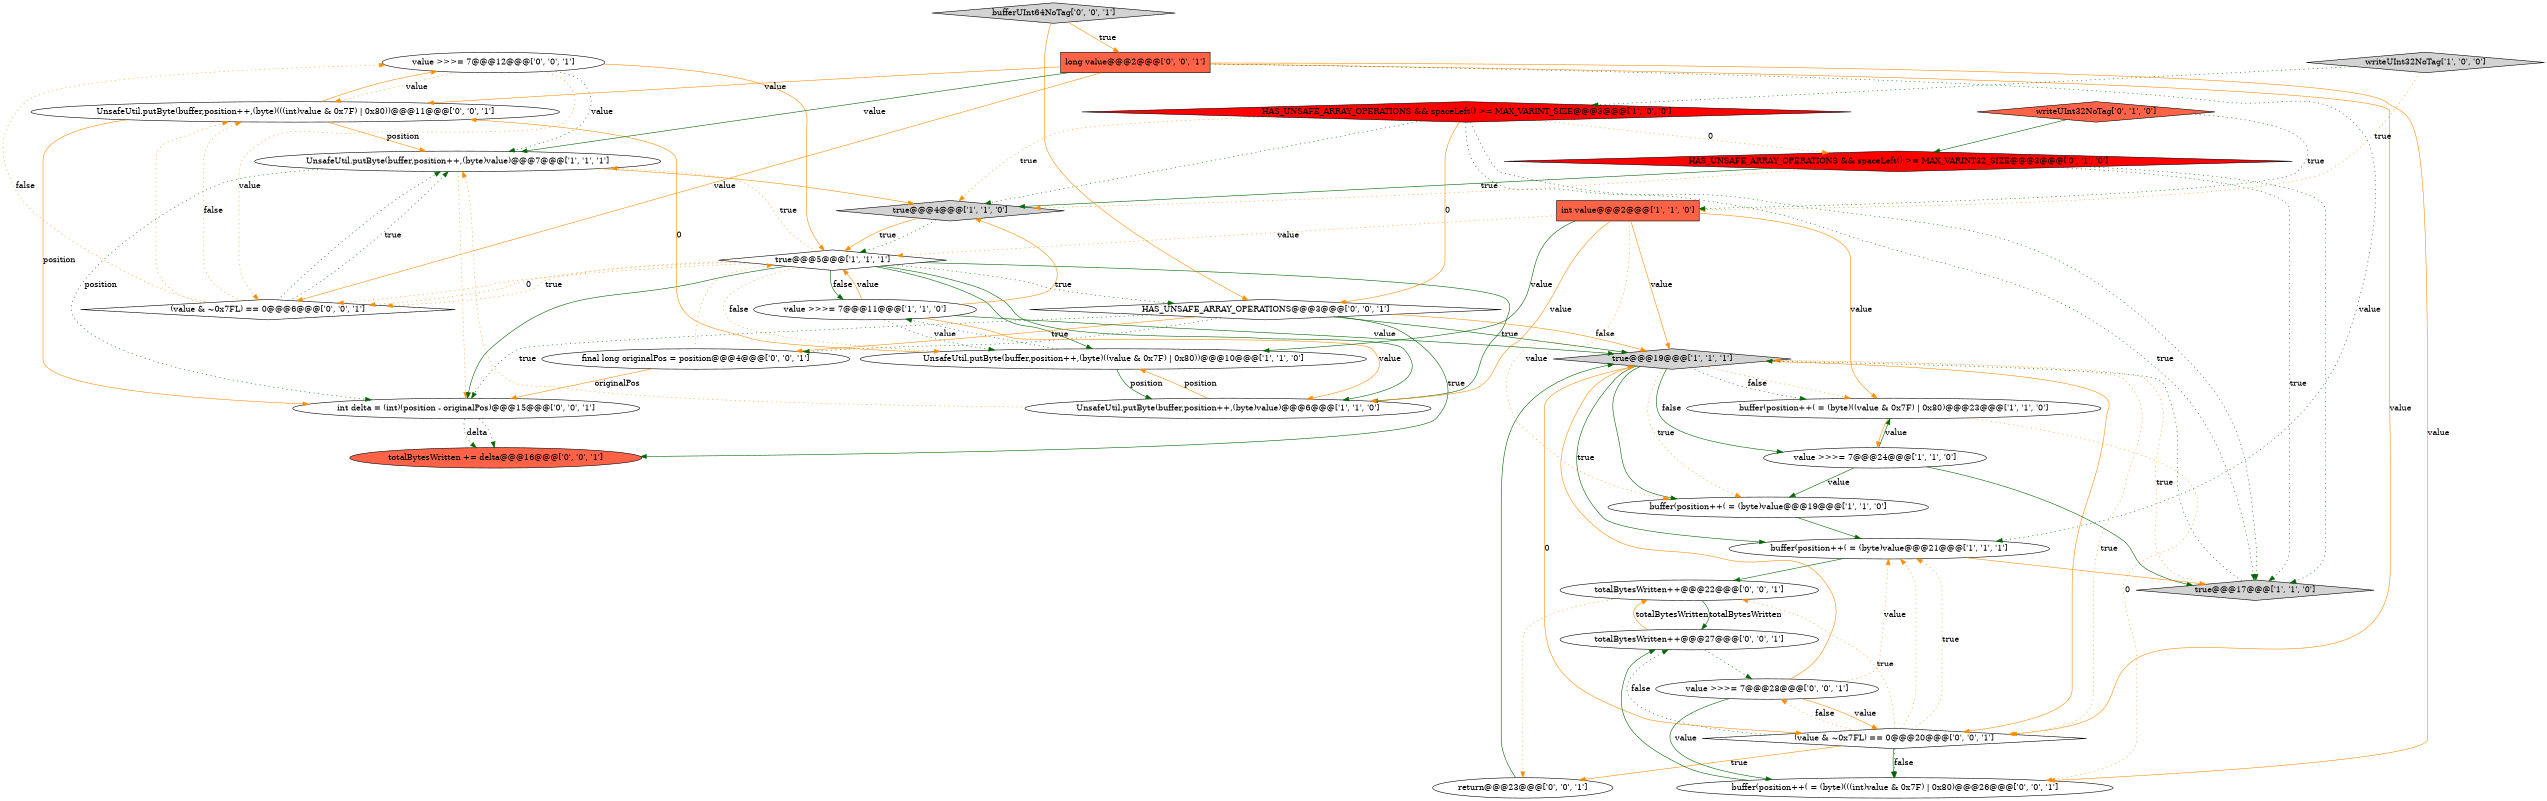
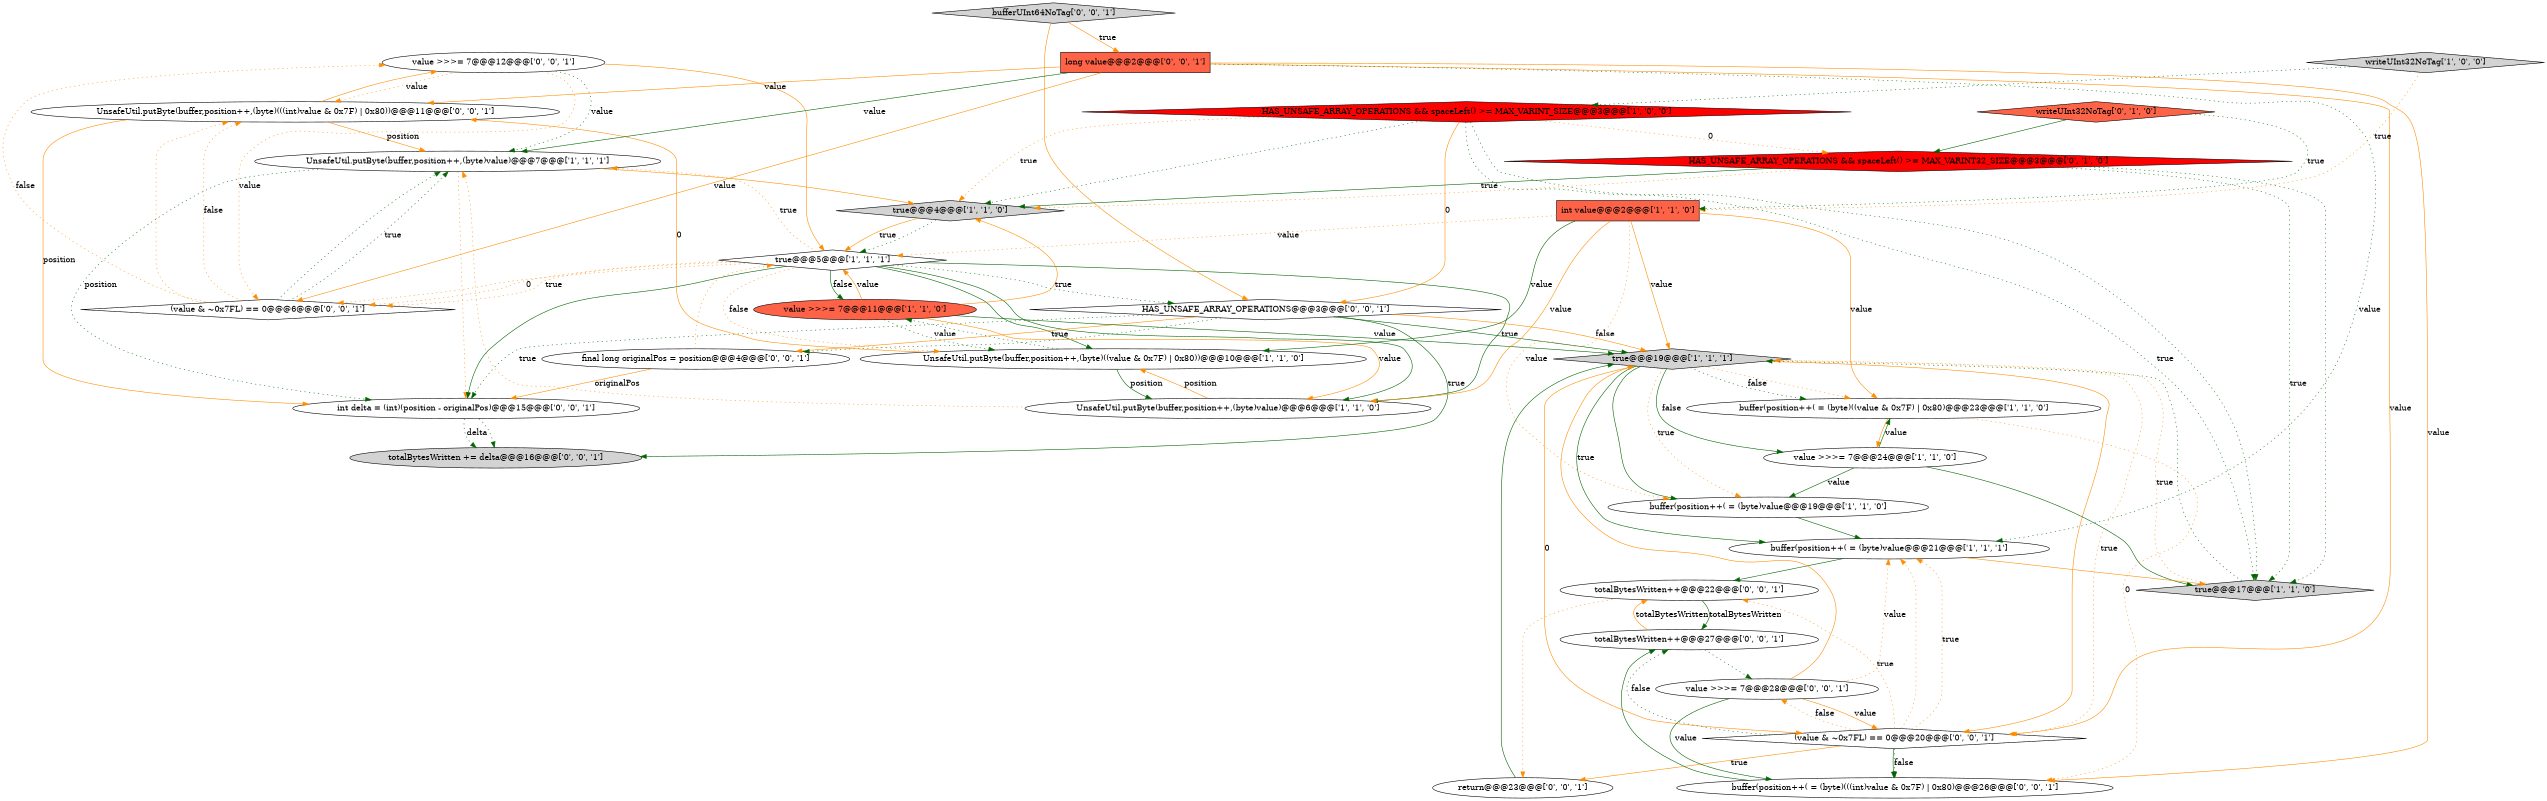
node "value >>>= 7@@@11@@@['1', '1', '0']": fillcolor white -> tomato
node "totalBytesWritten += delta@@@16@@@['0', '0', '1']": fillcolor tomato -> lightgray
